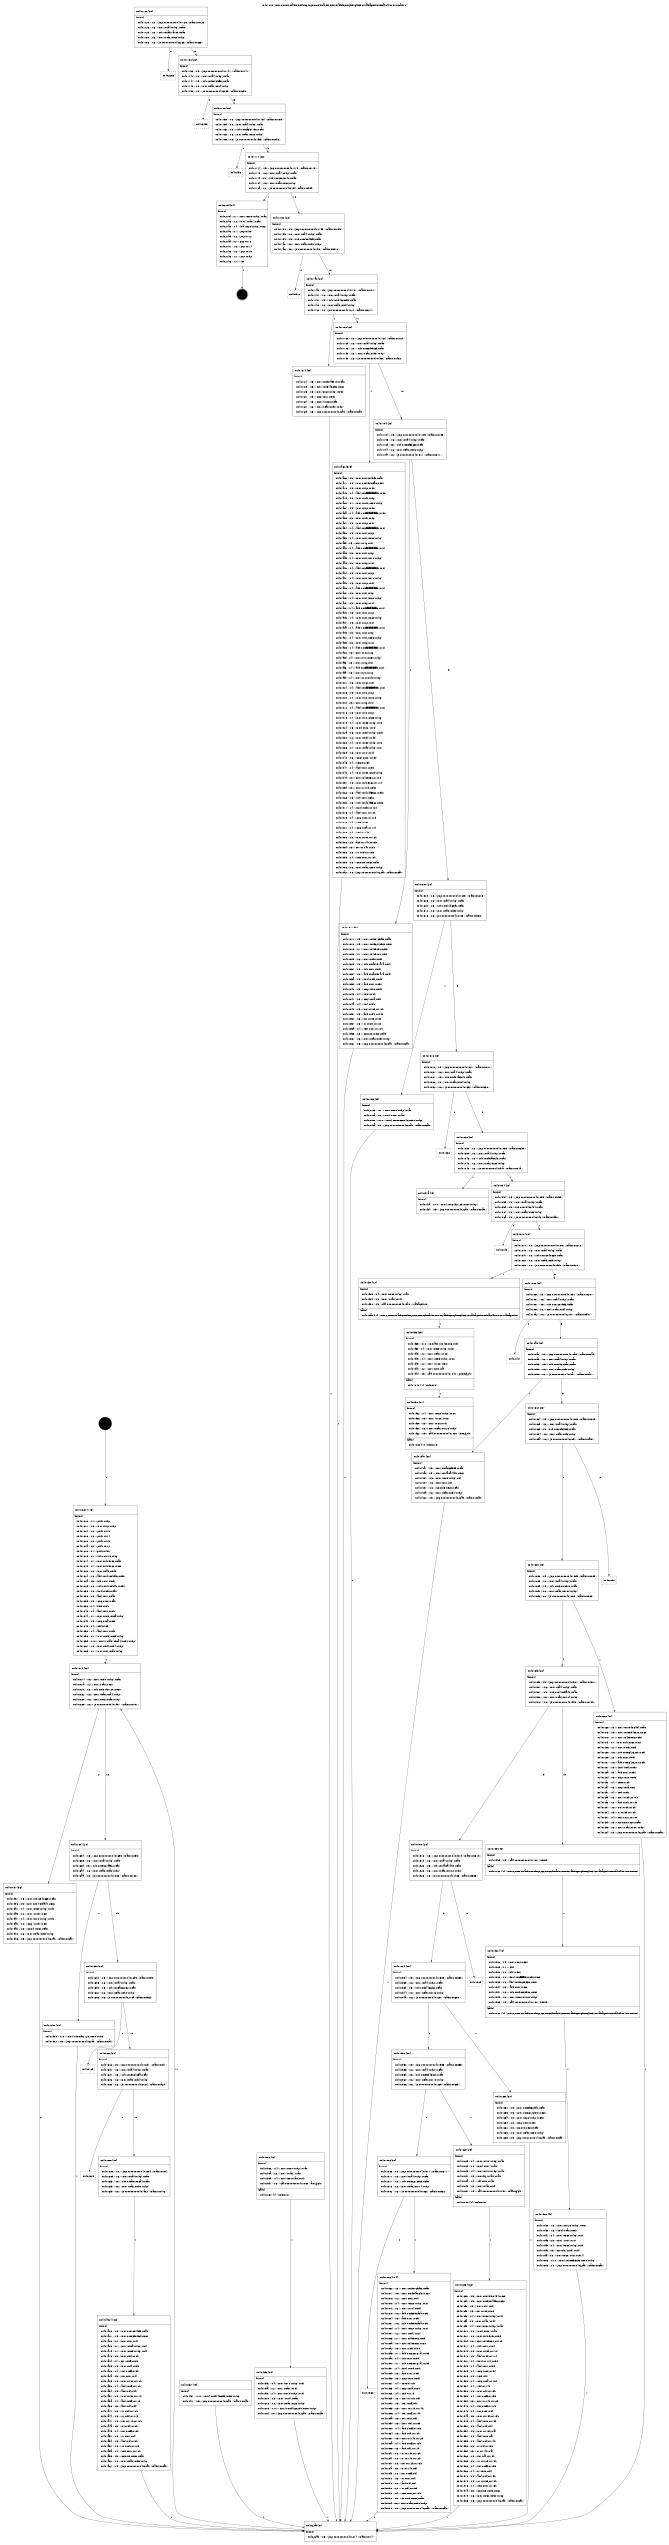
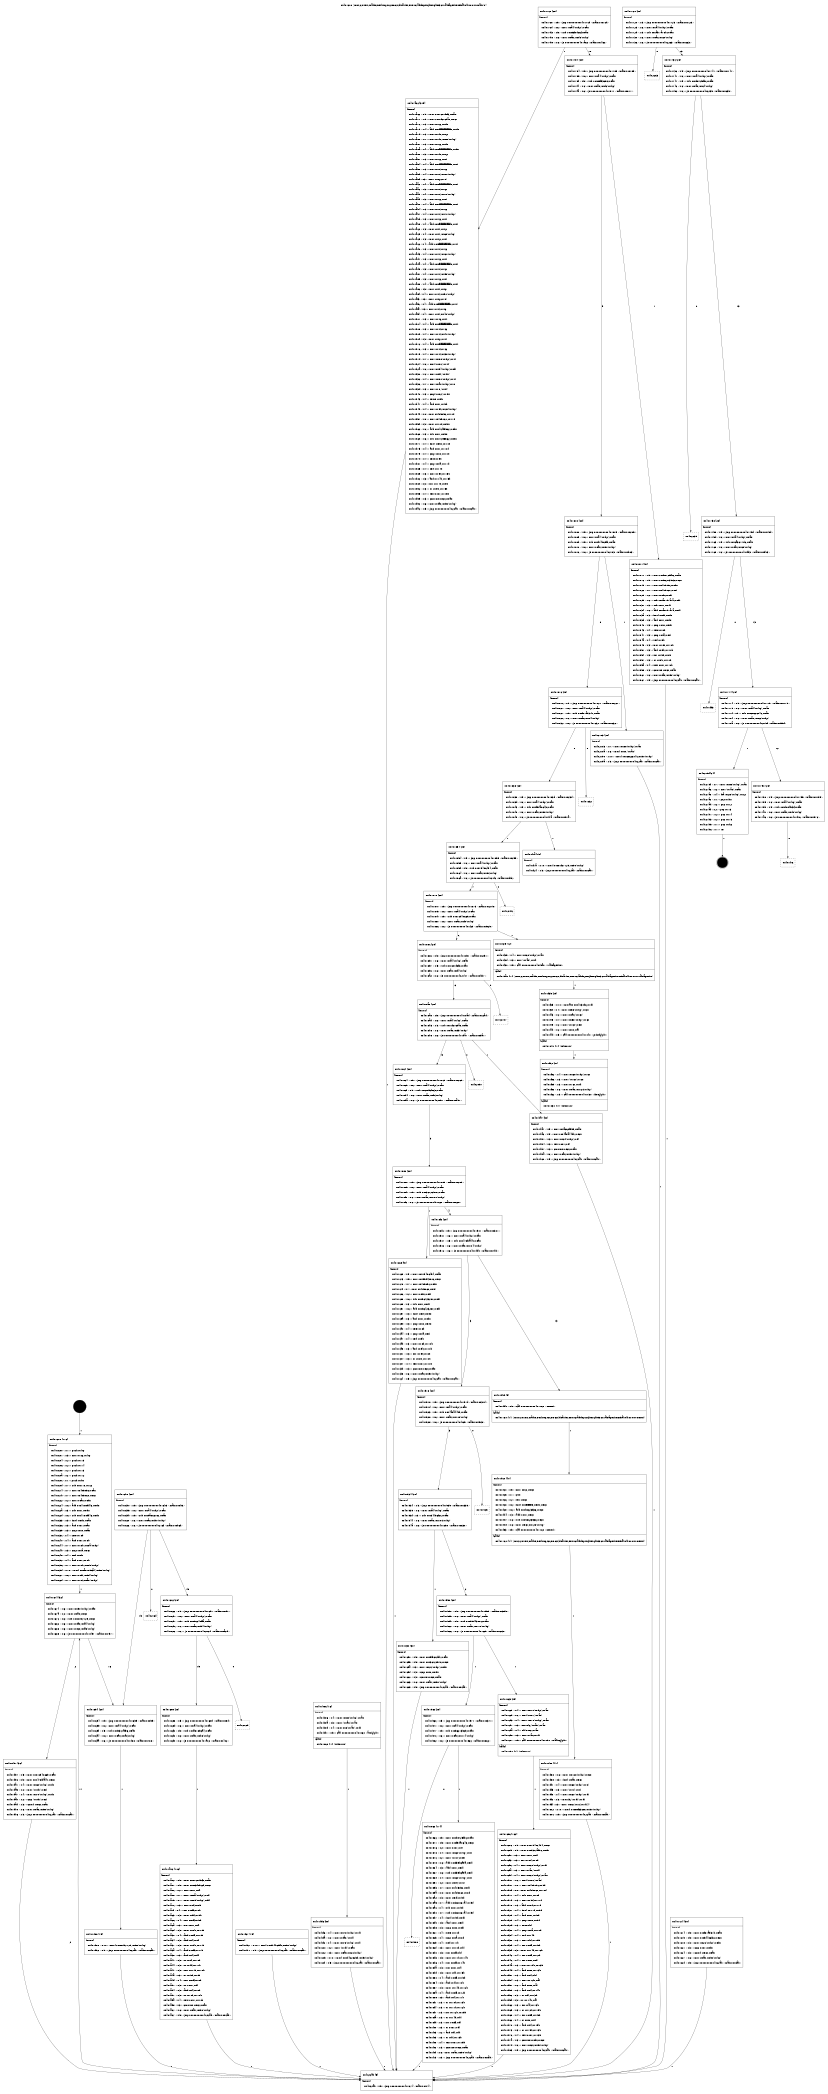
node "0x4017ac [28]": removed
edge "0x4018c4 [28]" -> "0x402057": now "0x4018a8 [28]" -> "0x402057"
edge "0x401694 [28]" -> "0x4016b0 [28]": reversed
